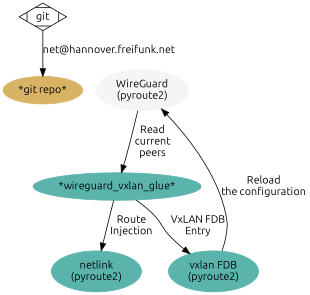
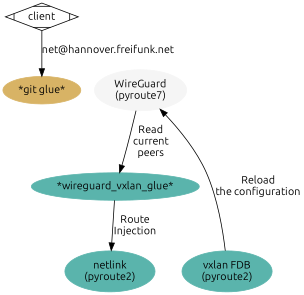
node "git": label "git" -> "client"
node "*git repo*": label "*git repo*" -> "*git glue*"
node "WireGuard (pyroute2)": label "WireGuard (pyroute2)" -> "WireGuard (pyroute7)"
edge "*wireguard_vxlan_glue*" -> "vxlan FDB (pyroute2)": removed, label "VxLAN FDB Entry"
